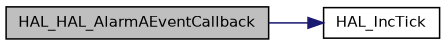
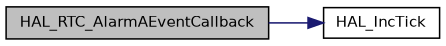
node "HAL_HAL_AlarmAEventCallback": label "HAL_HAL_AlarmAEventCallback" -> "HAL_RTC_AlarmAEventCallback"
